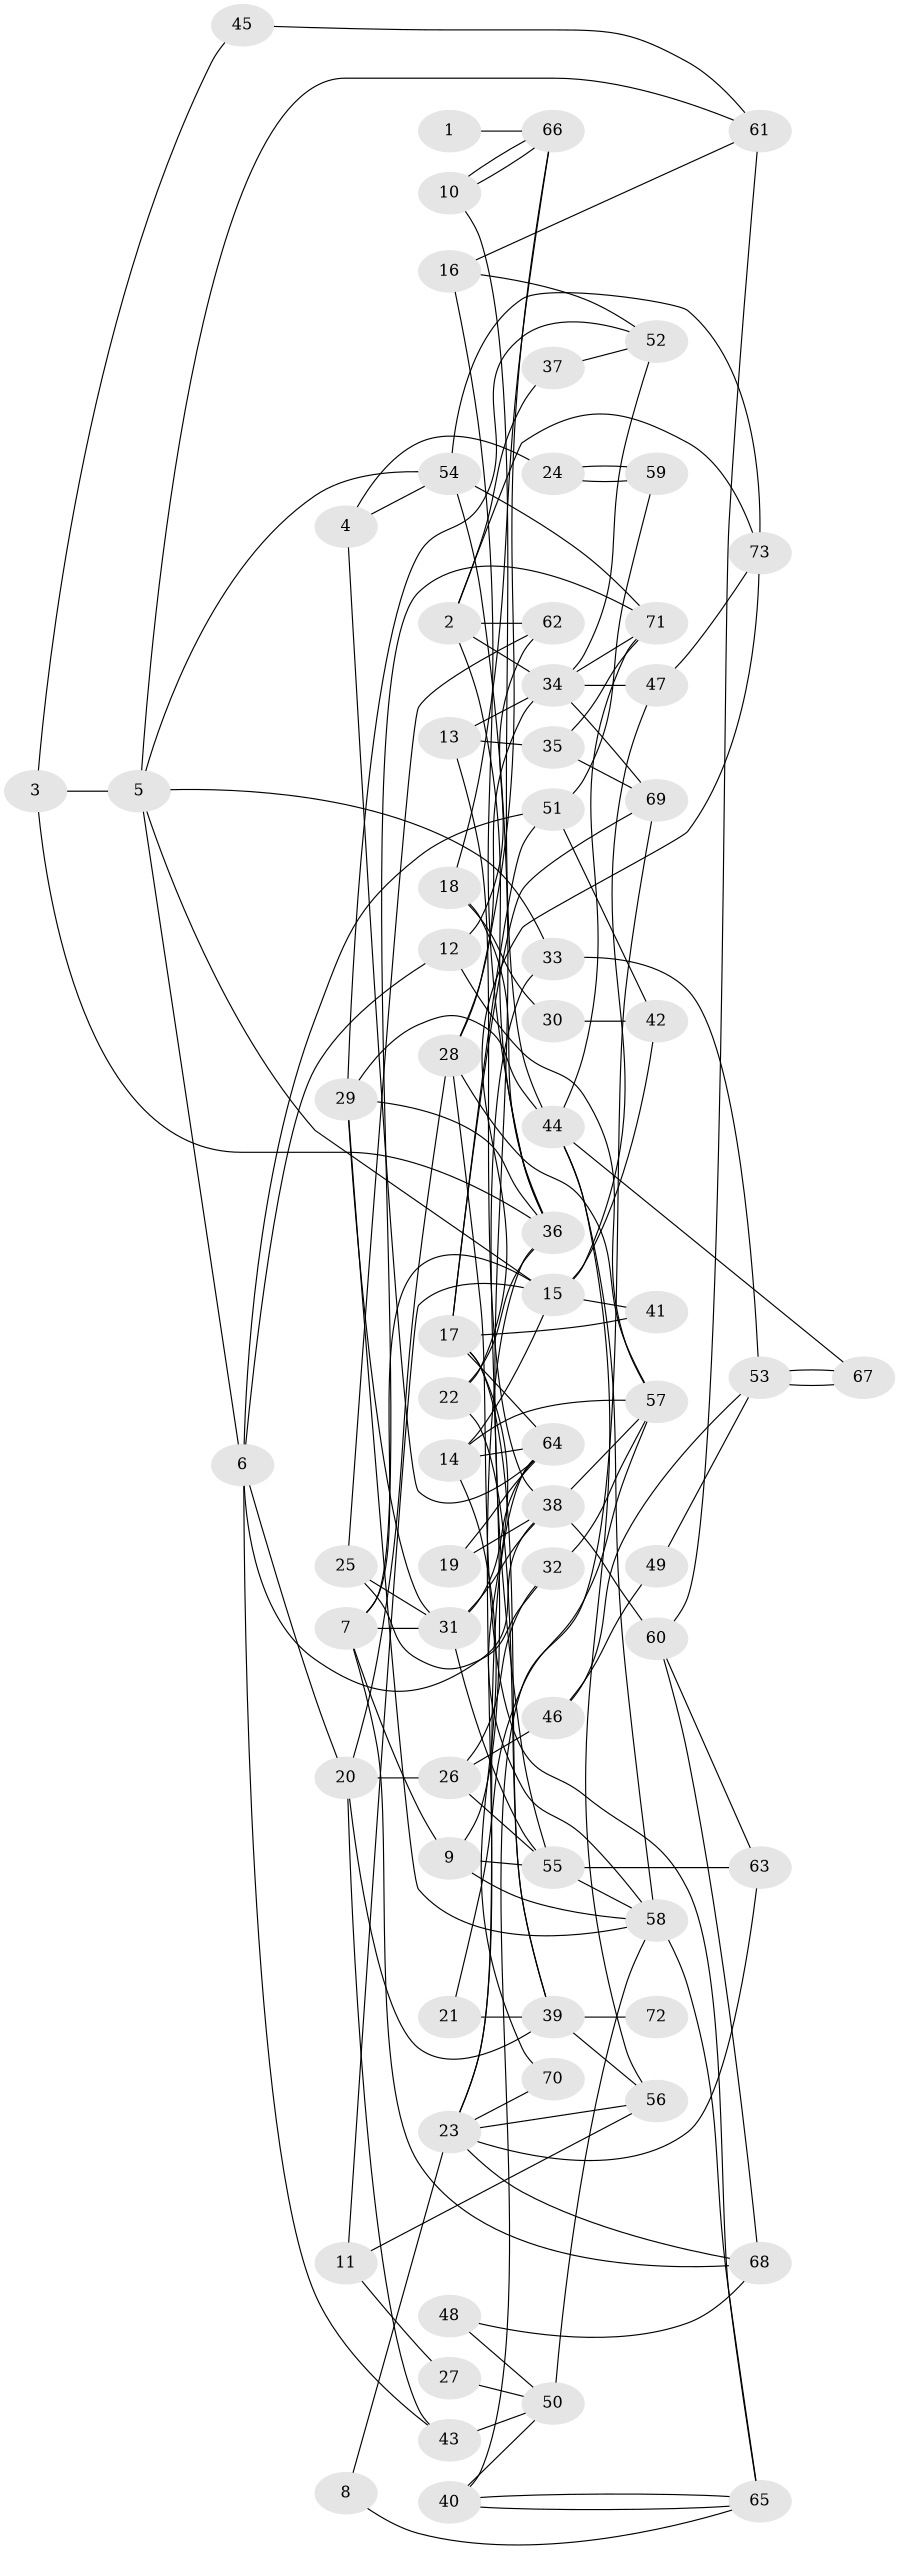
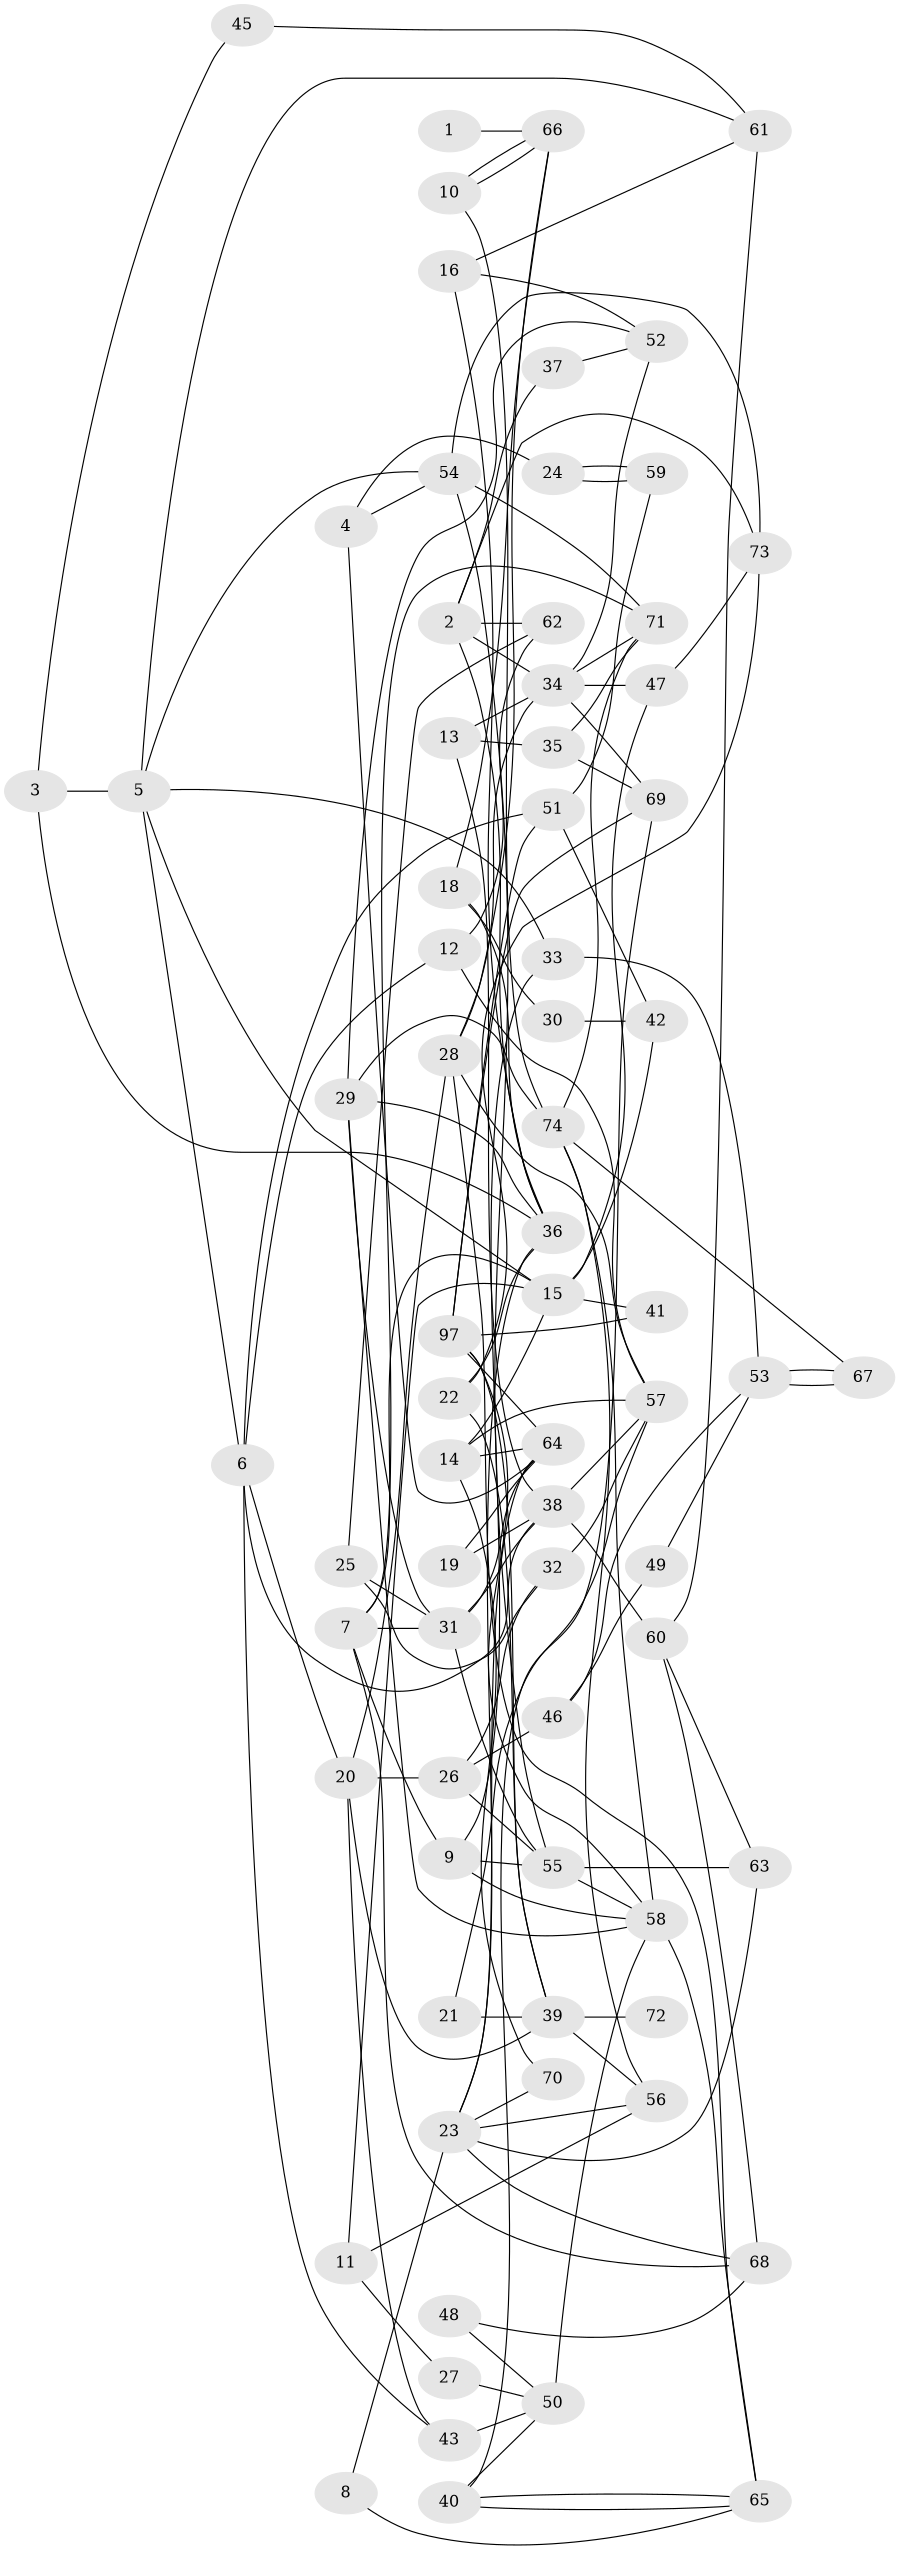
node "44": label "44" -> "74"
node "17": label "17" -> "97"
